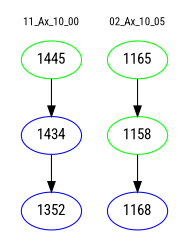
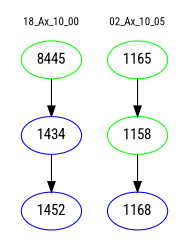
cluster "11_Ax_10_00": label "11_Ax_10_00" -> "18_Ax_10_00"
node "1445": label "1445" -> "8445"
node "1352": label "1352" -> "1452"
